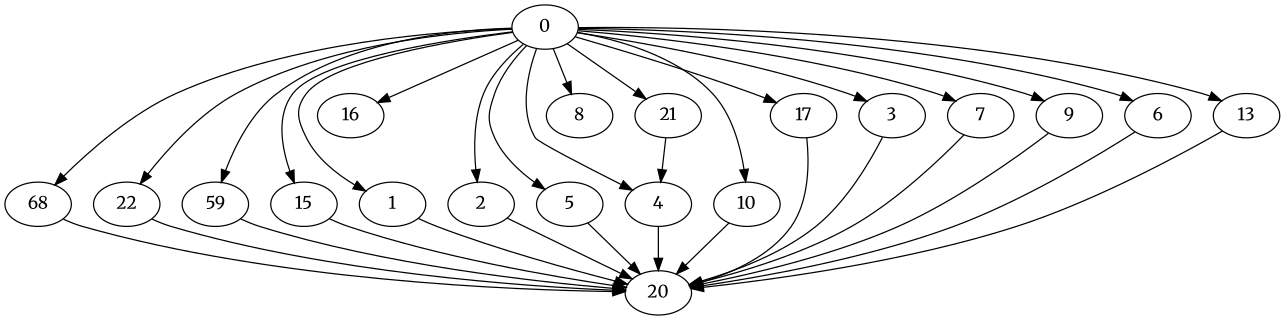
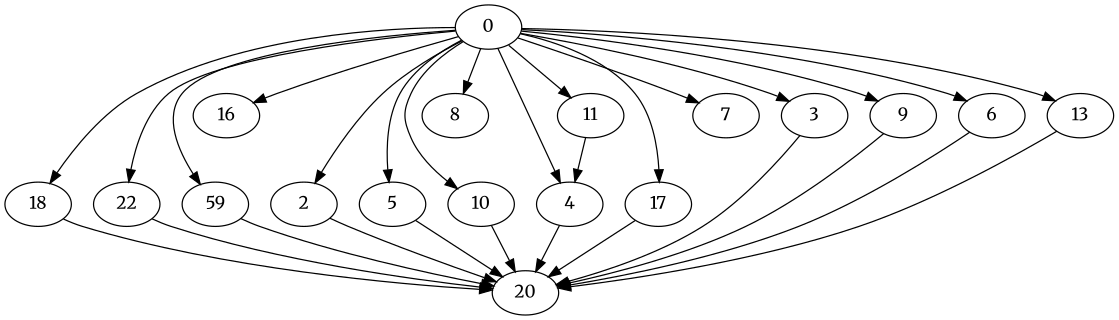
node "21": label "21" -> "11"
node "68": label "68" -> "18"
node "15": removed
node "1": removed
edge "7" -> "20": removed
